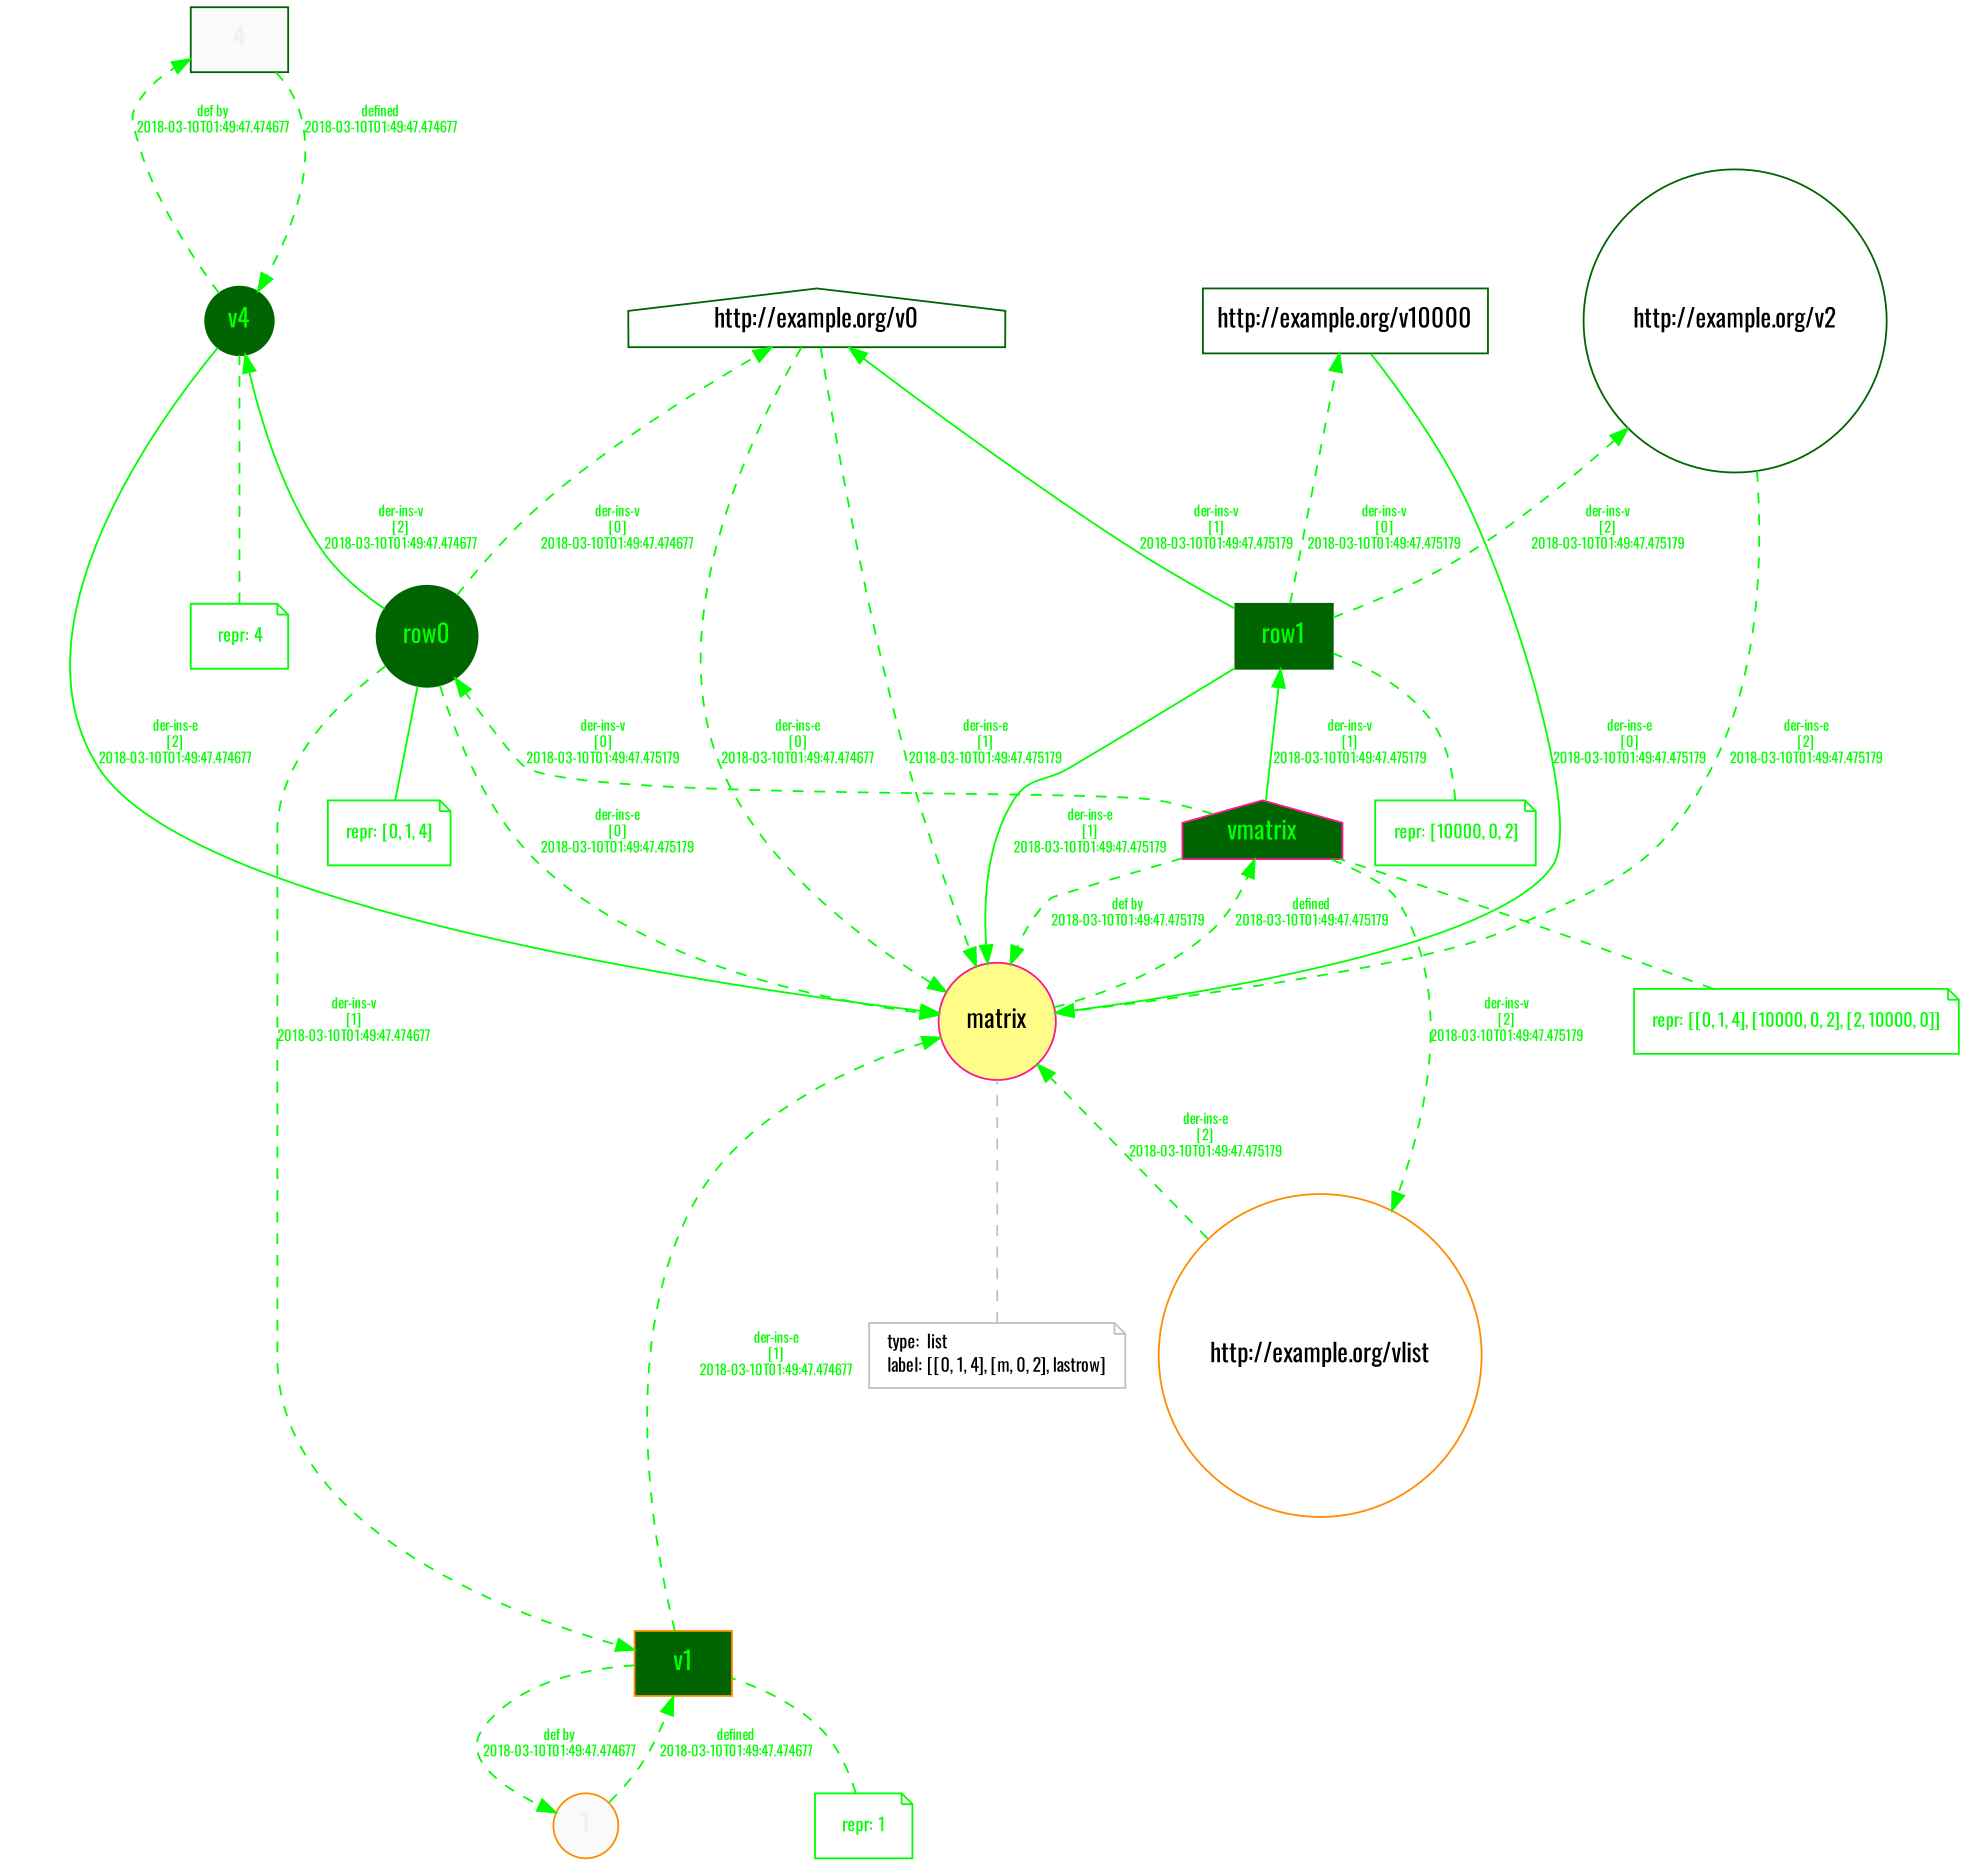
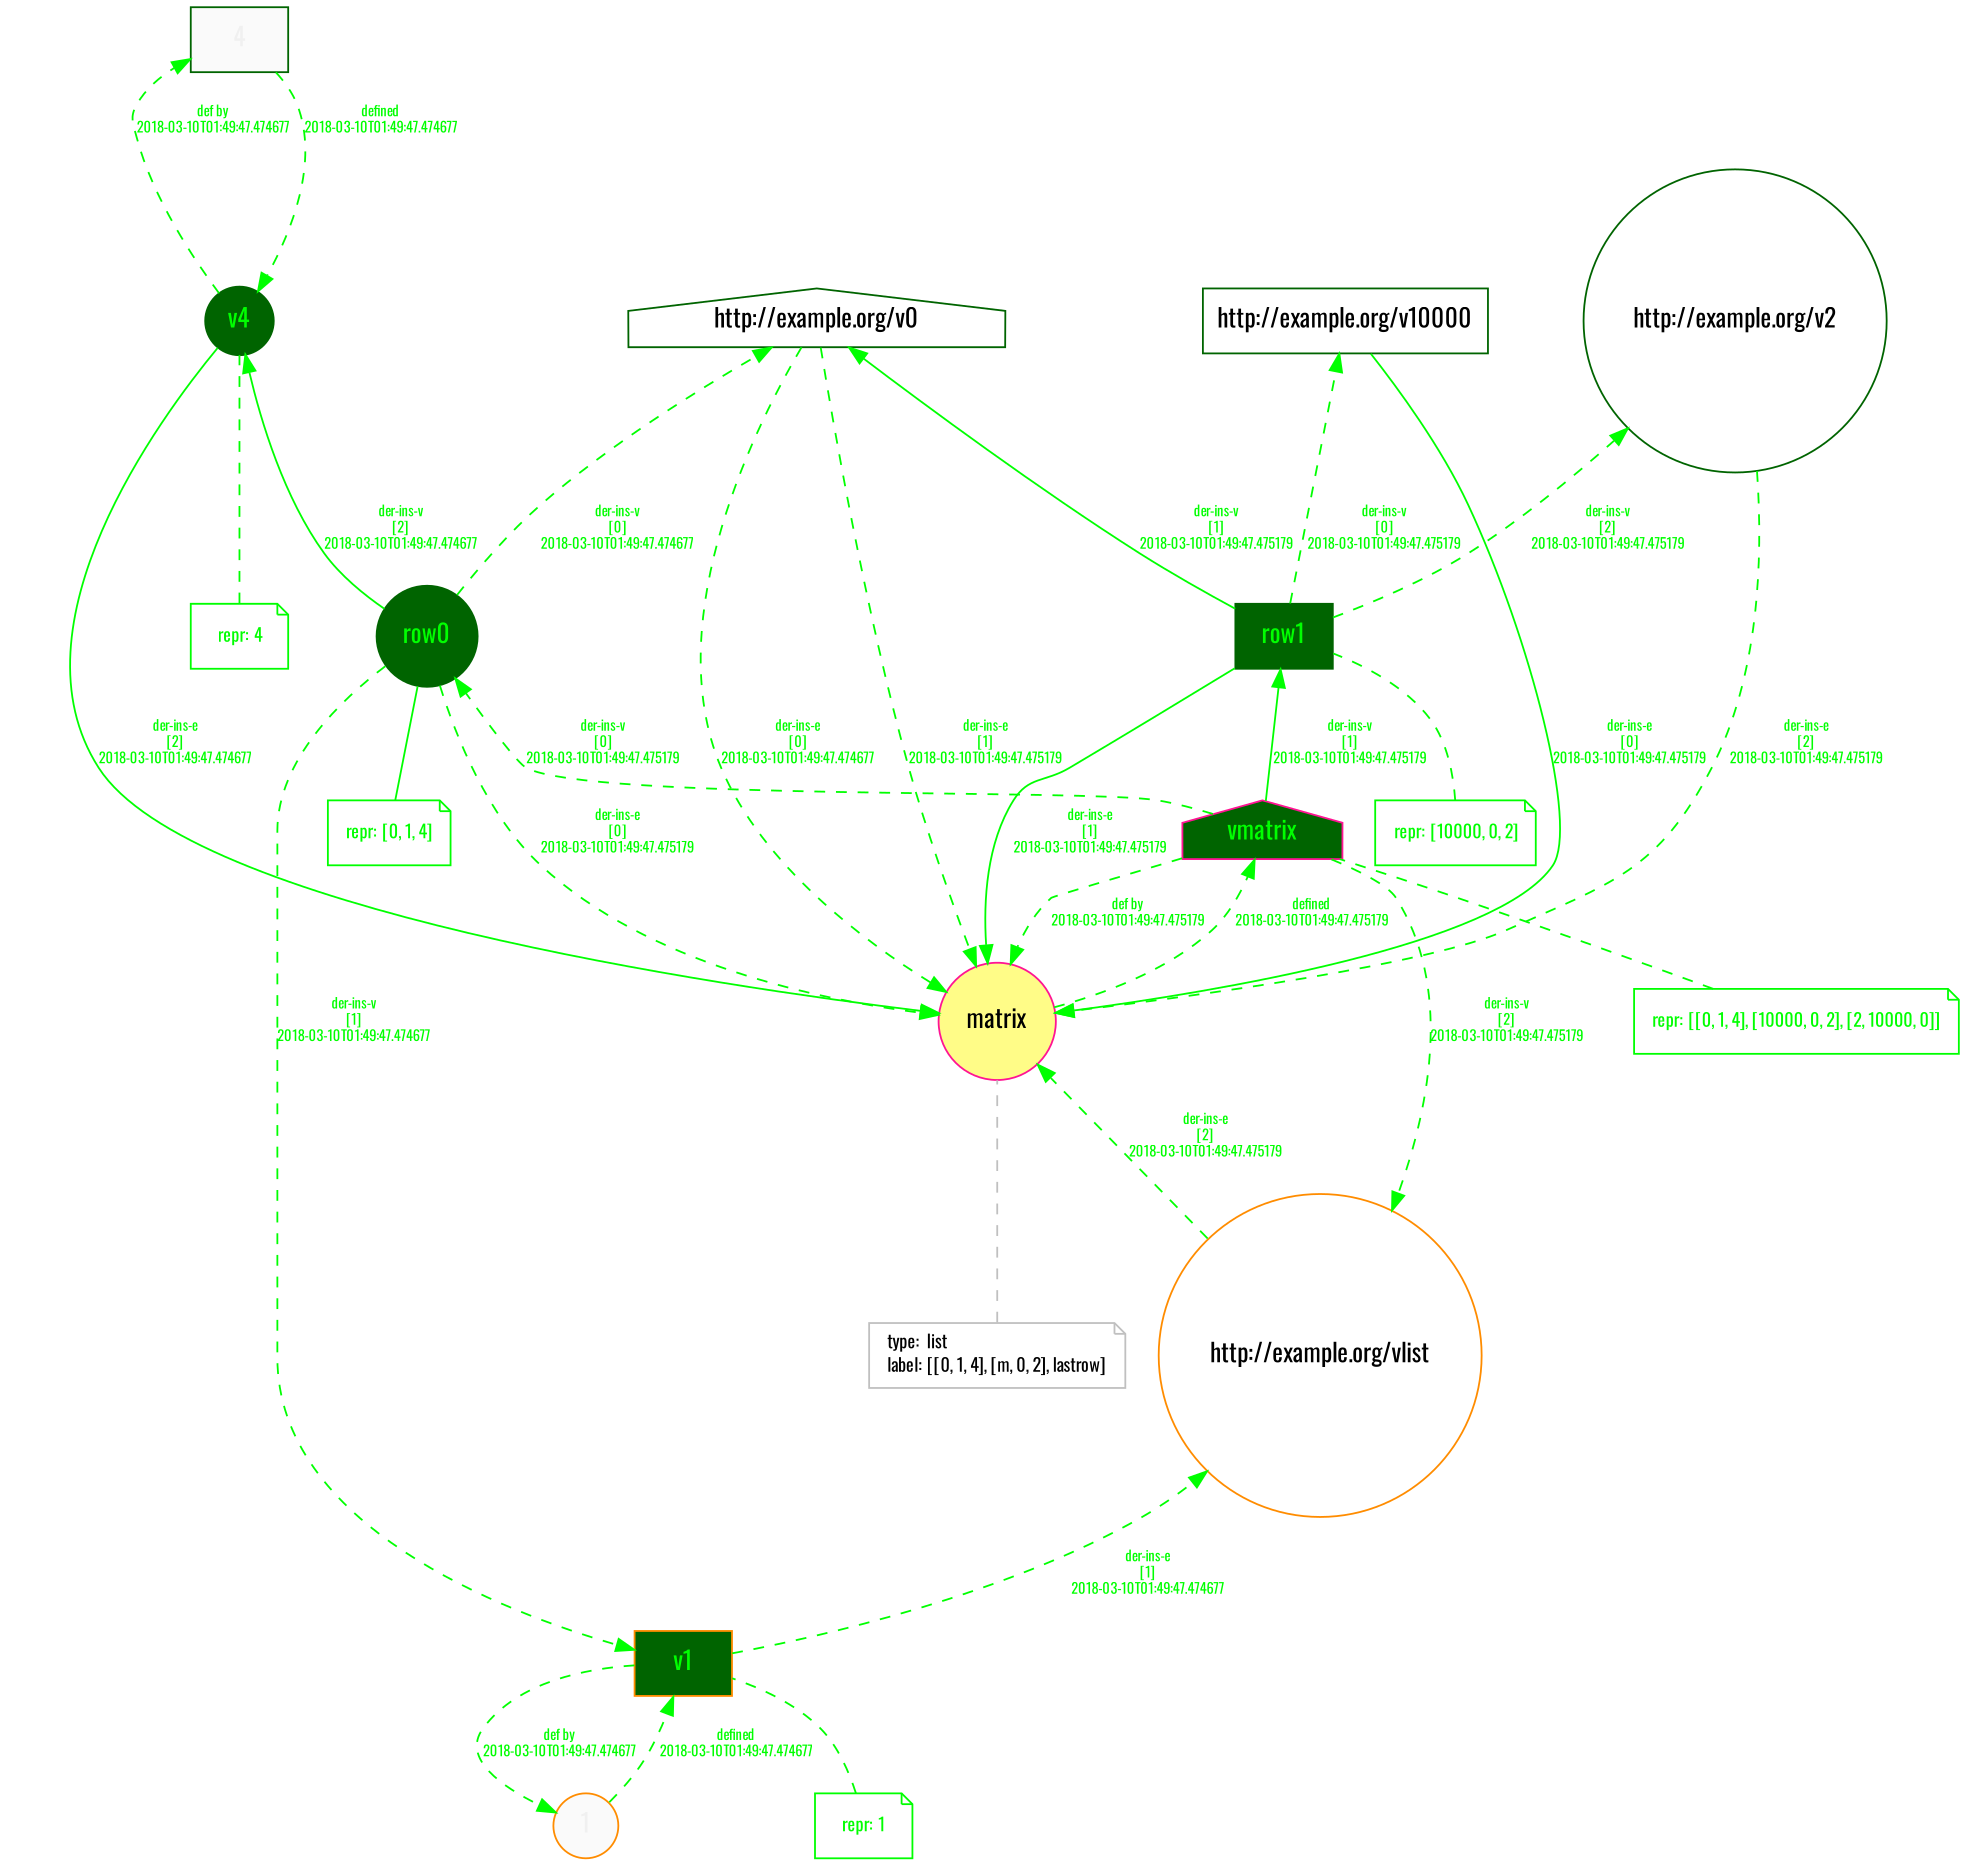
edge "v1" -> "matrix": now "v1" -> "http://example.org/vlist"
